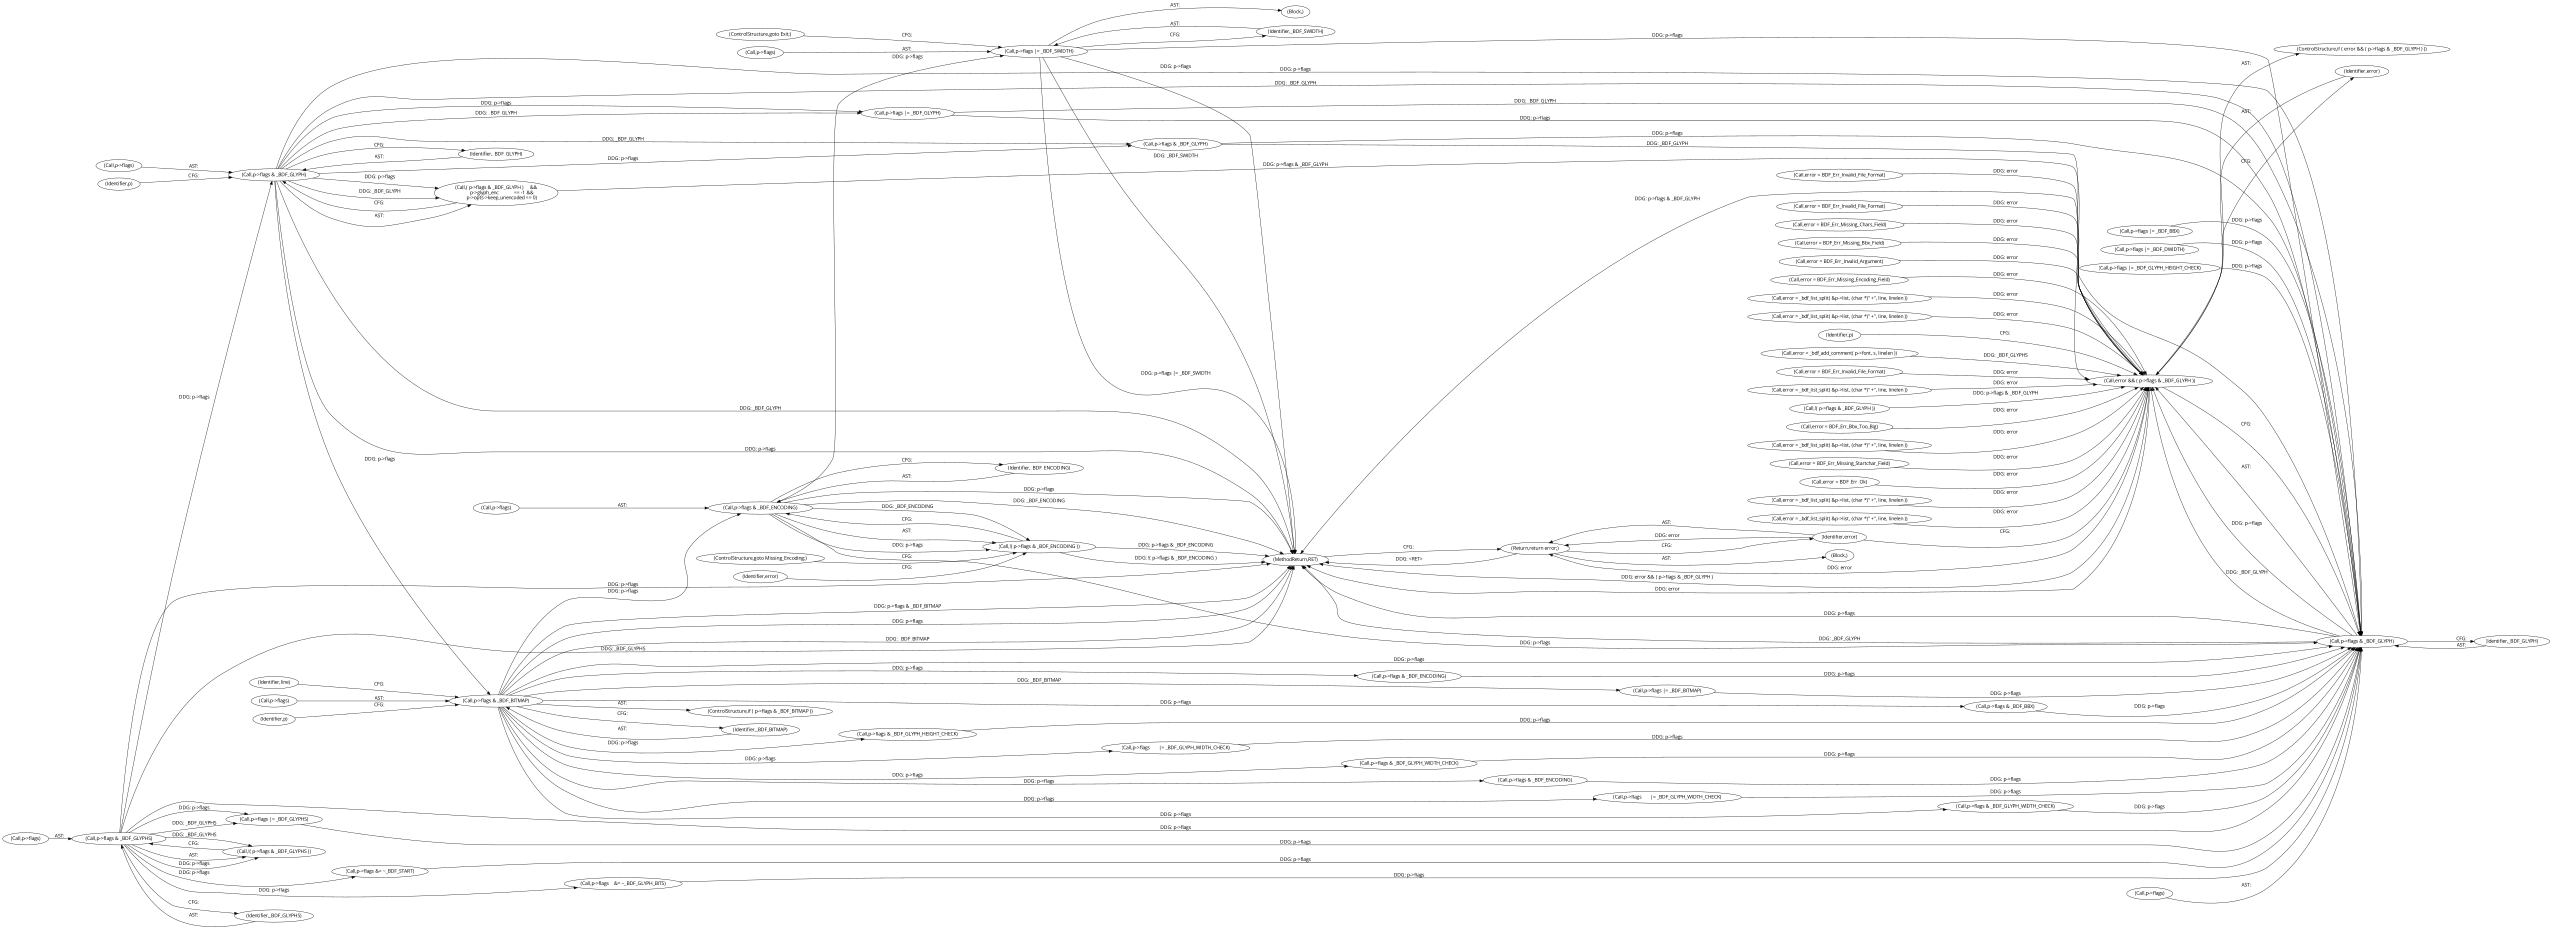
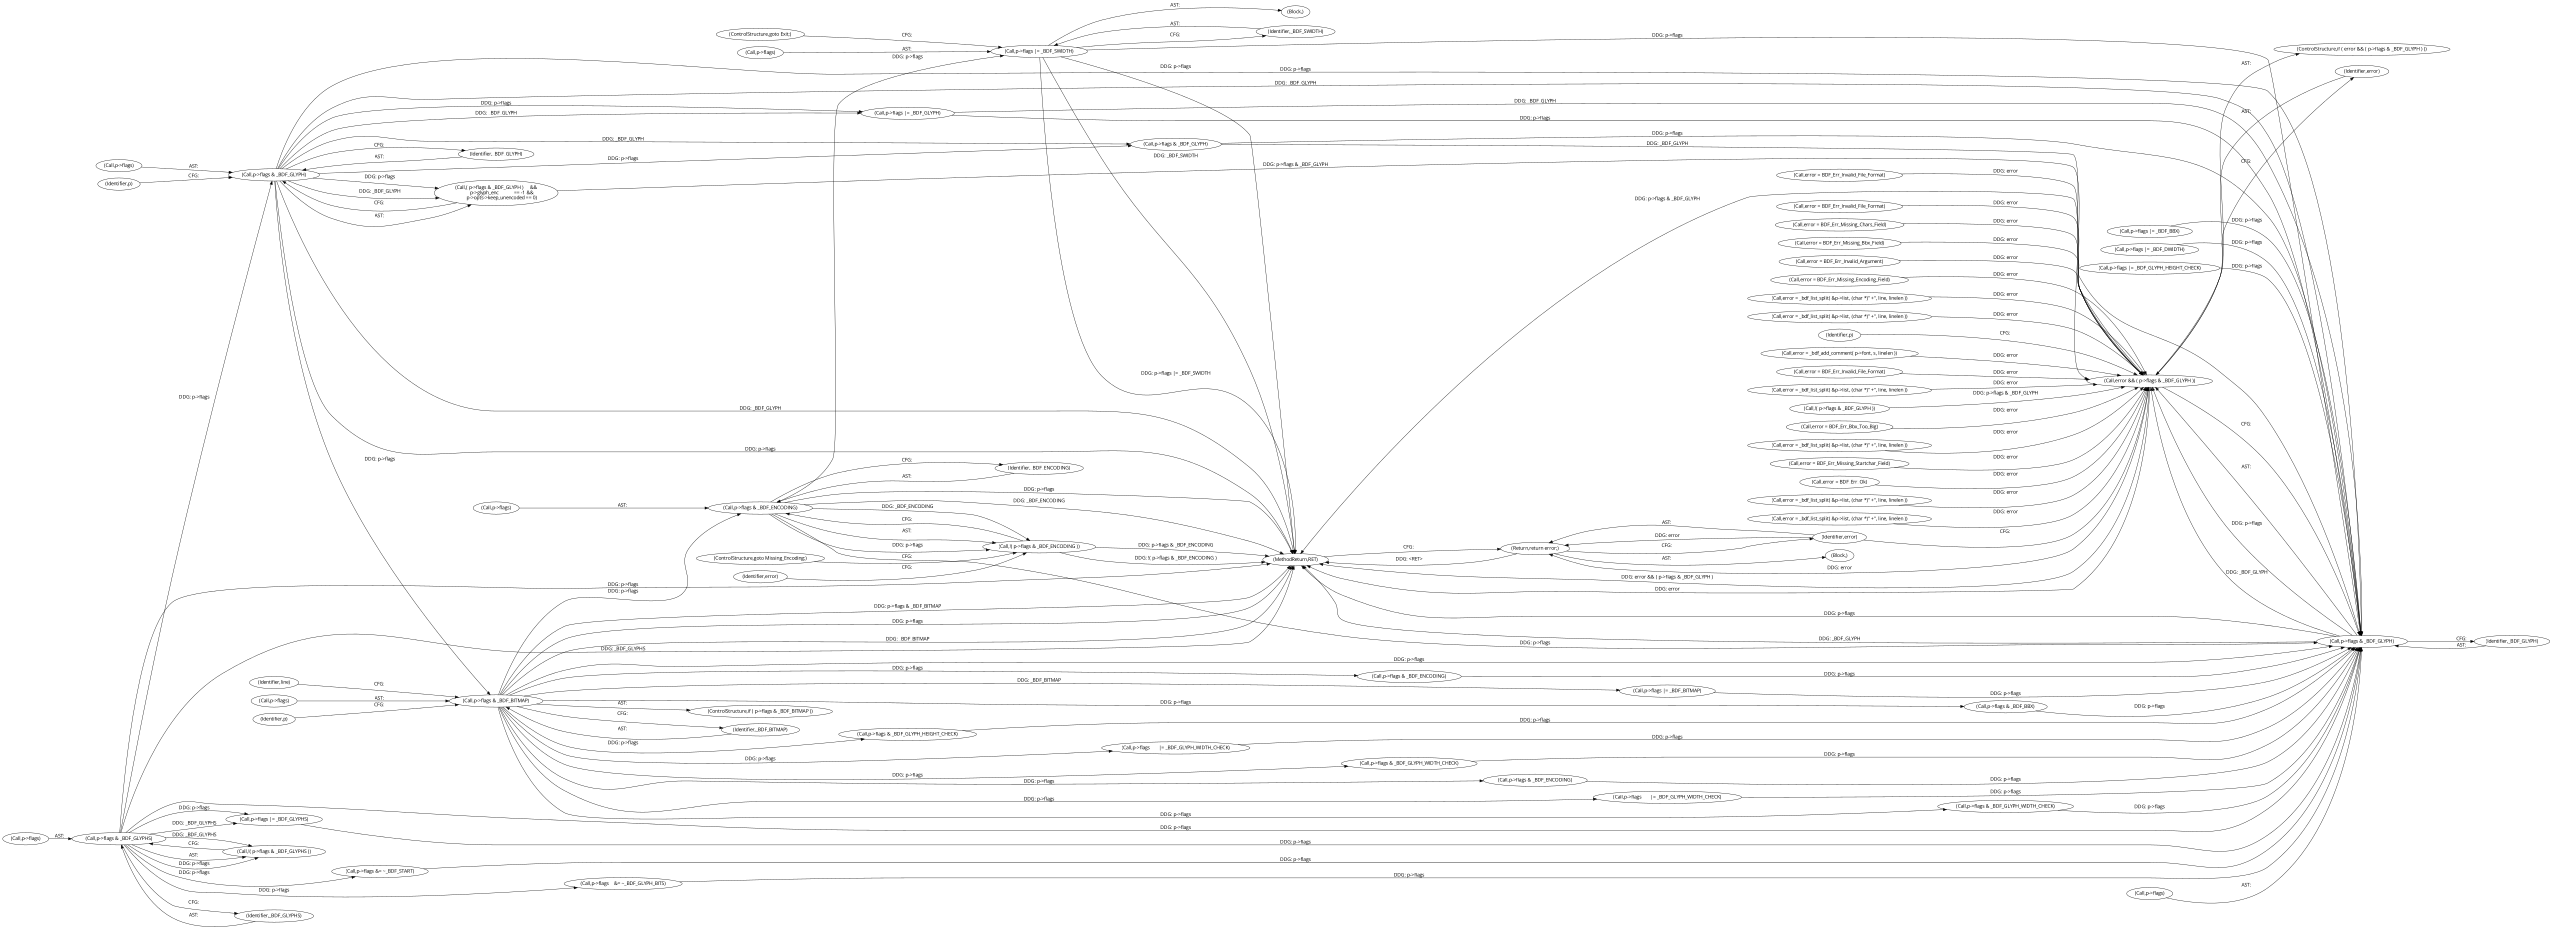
edge "(Call,error = _bdf_add_comment( p->font, s, linelen ))" -> "(Call,error && ( p->flags & _BDF_GLYPH ))": label "DDG: _BDF_GLYPHS" -> "DDG: error"
